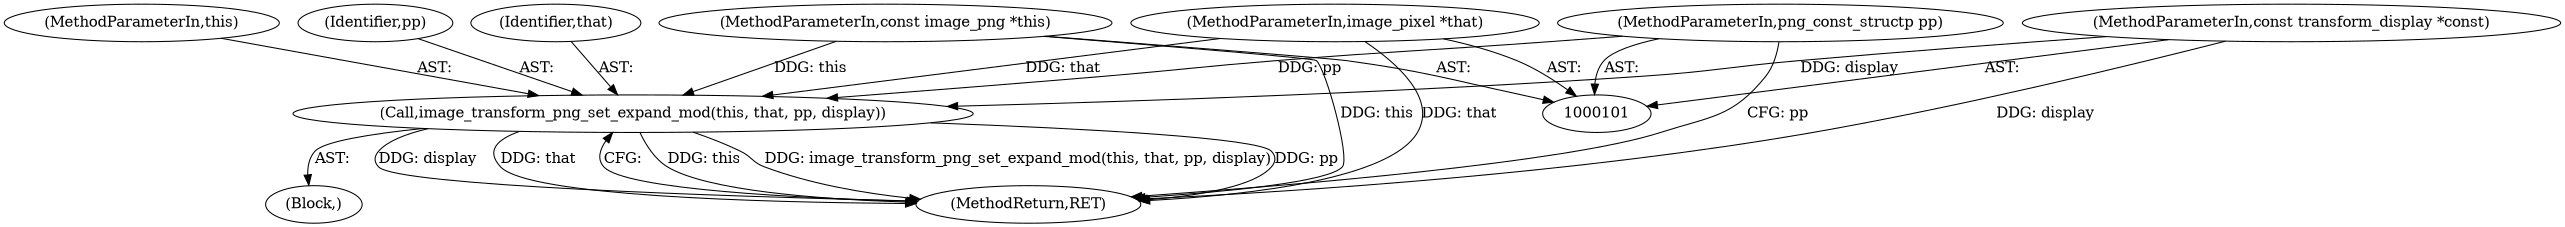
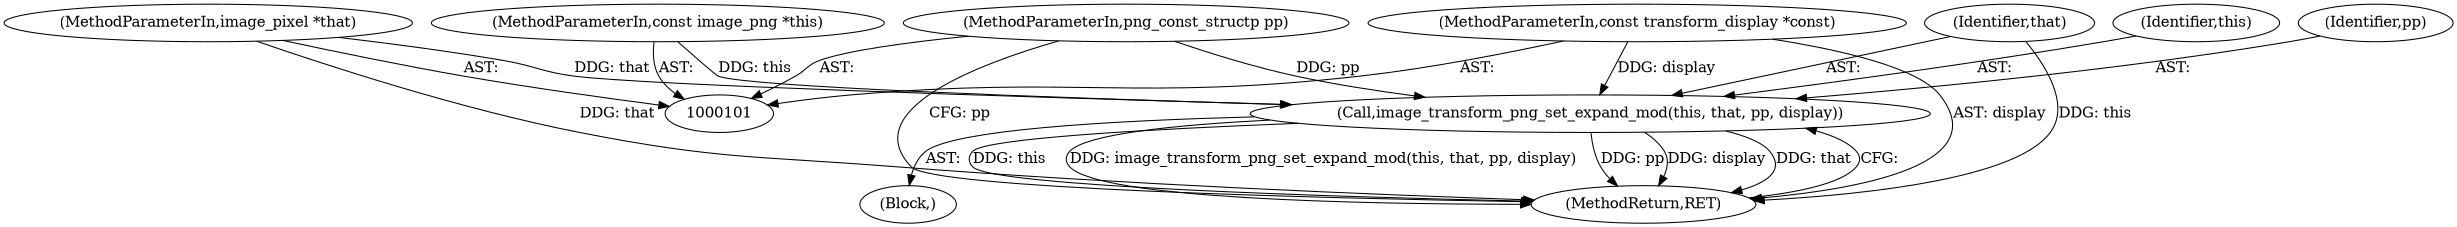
node "(MethodParameterIn,this)": label "(MethodParameterIn,this)" -> "(Identifier,this)"
edge "(MethodParameterIn,const image_png *this)" -> "(MethodReturn,RET)": now "(Identifier,that)" -> "(MethodReturn,RET)"
edge "(MethodParameterIn,const transform_display *const)" -> "(MethodReturn,RET)": label "DDG: display" -> "AST: display"
